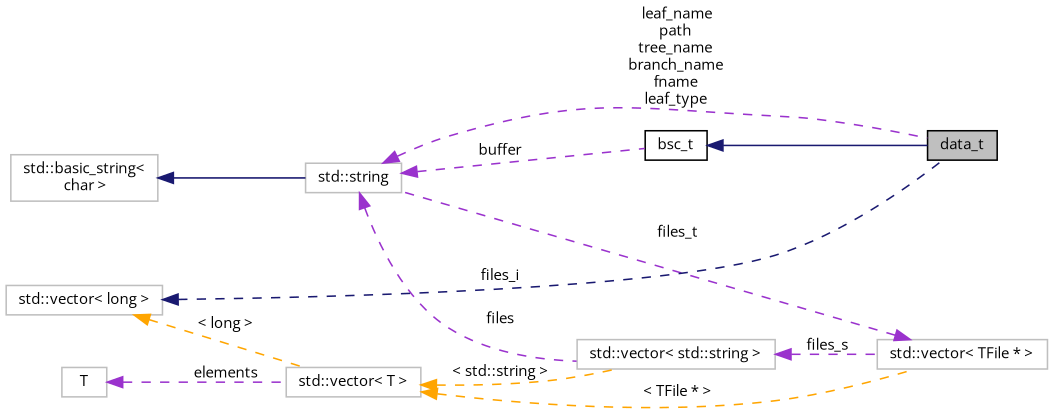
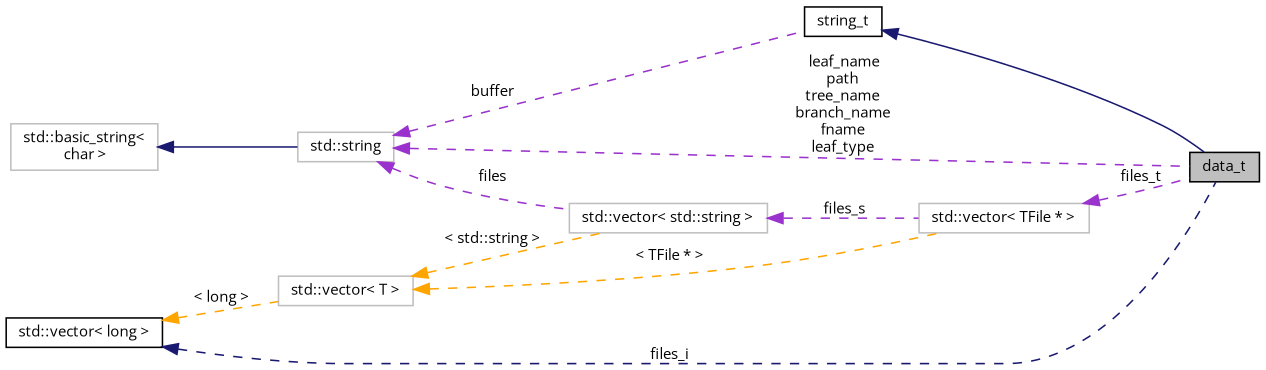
node "bsc_t": label "bsc_t" -> "string_t"
edge "std::string" -> "std::vector< TFile * >": now "data_t" -> "std::vector< TFile * >"
node "std::vector< long >": color grey75 -> black
node "T": removed
